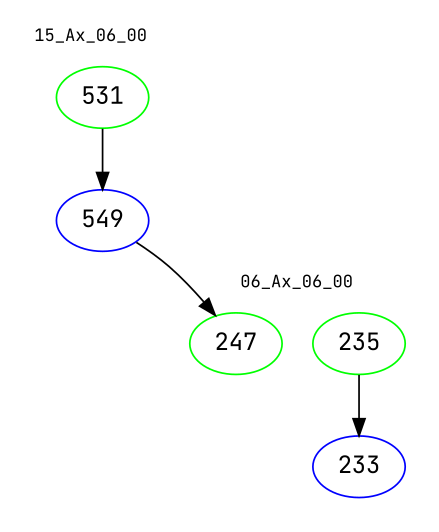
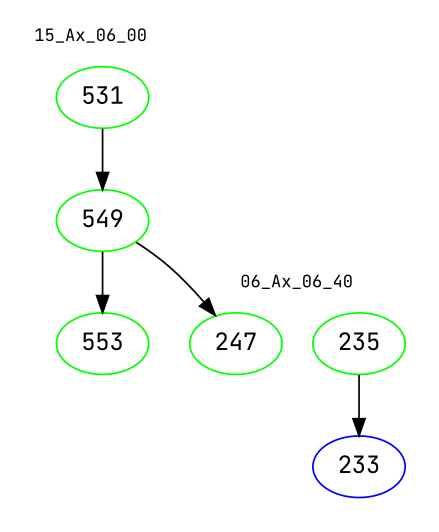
node "549": color blue -> green
cluster "06_Ax_06_00": label "06_Ax_06_00" -> "06_Ax_06_40"
node "553": added
